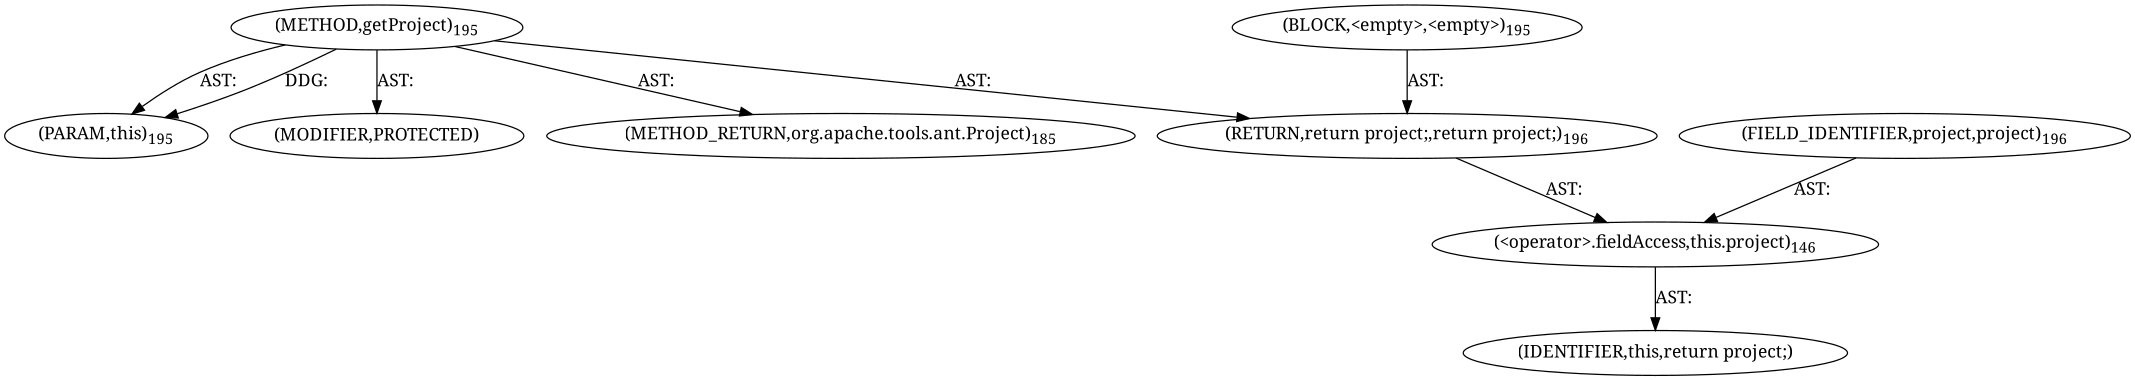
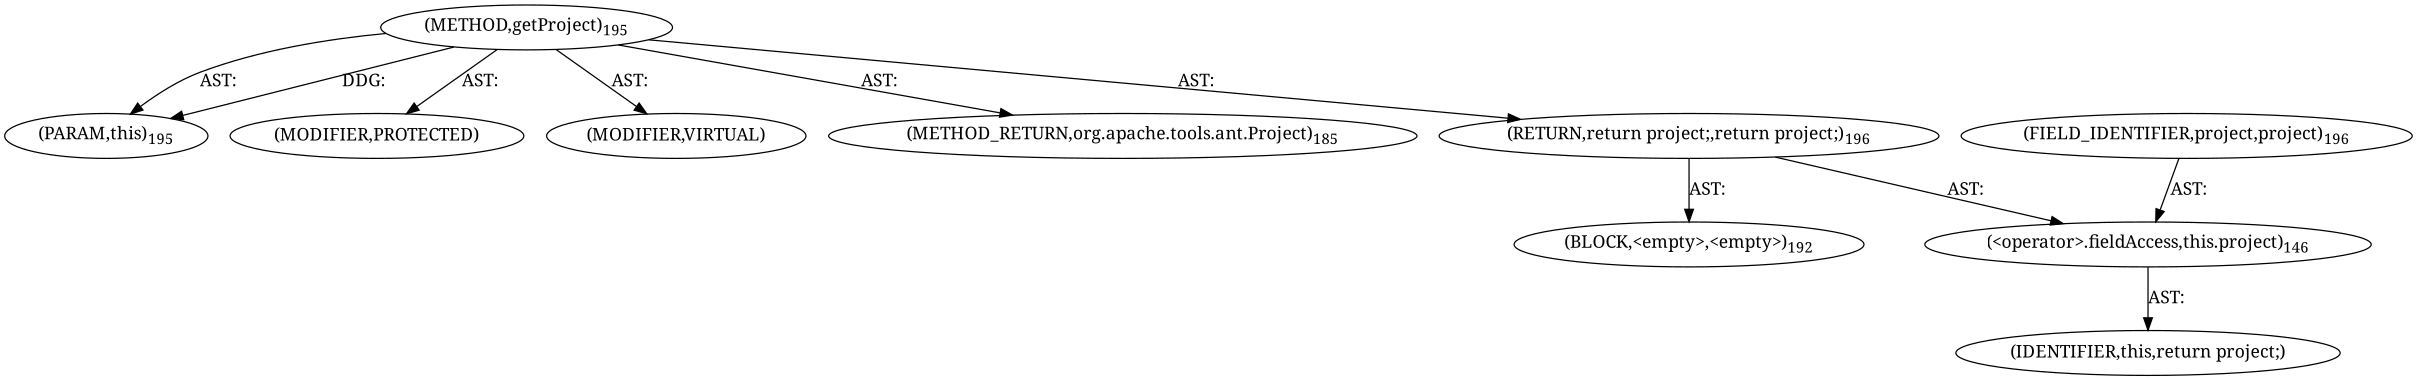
node "(BLOCK,<empty>,<empty>)": text "195" -> "192"
edge "(BLOCK,<empty>,<empty>)" -> "(RETURN,return project;,return project;)": reversed
node "(MODIFIER,VIRTUAL)": added
